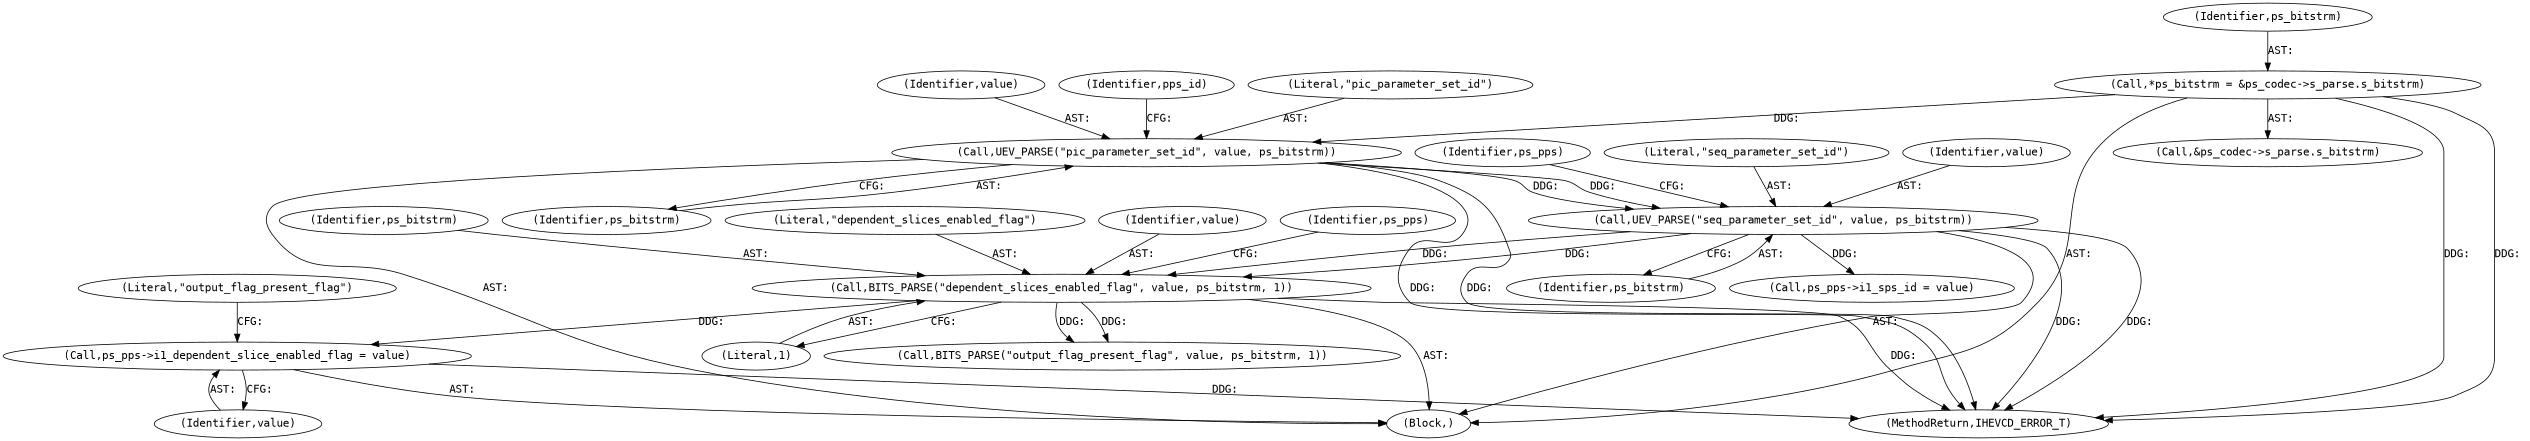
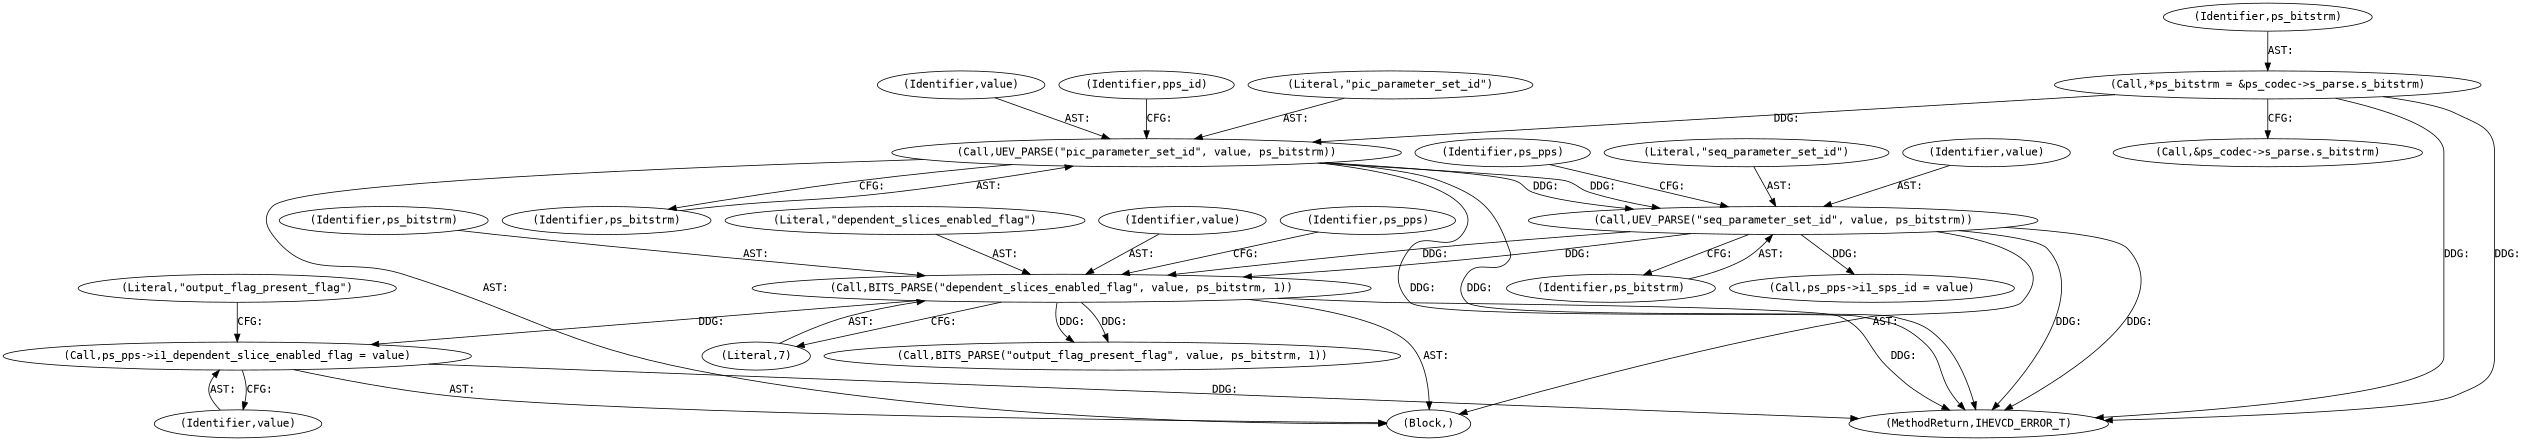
edge "(Call,*ps_bitstrm = &ps_codec->s_parse.s_bitstrm)" -> "(Call,&ps_codec->s_parse.s_bitstrm)": label "AST: " -> "CFG: "
node "(Literal,1)": label "(Literal,1)" -> "(Literal,7)"
edge "(Call,*ps_bitstrm = &ps_codec->s_parse.s_bitstrm)" -> "(Block,)": removed, label "AST:"
